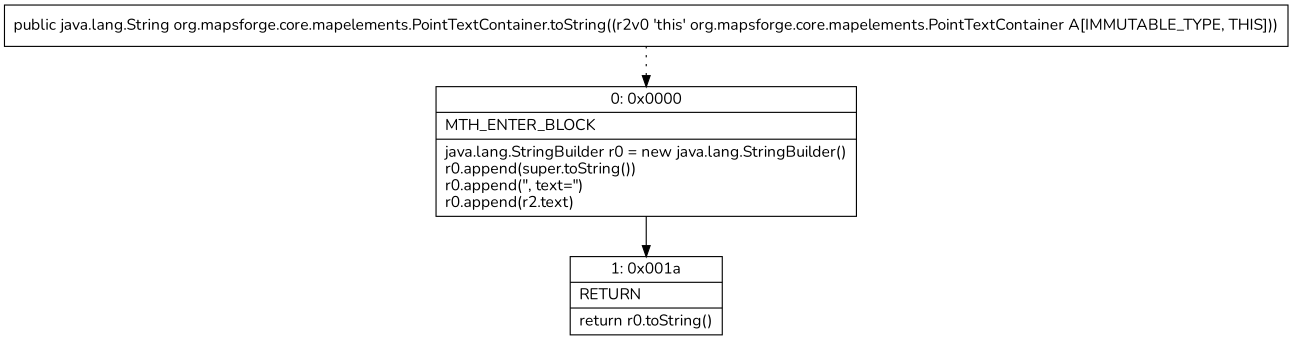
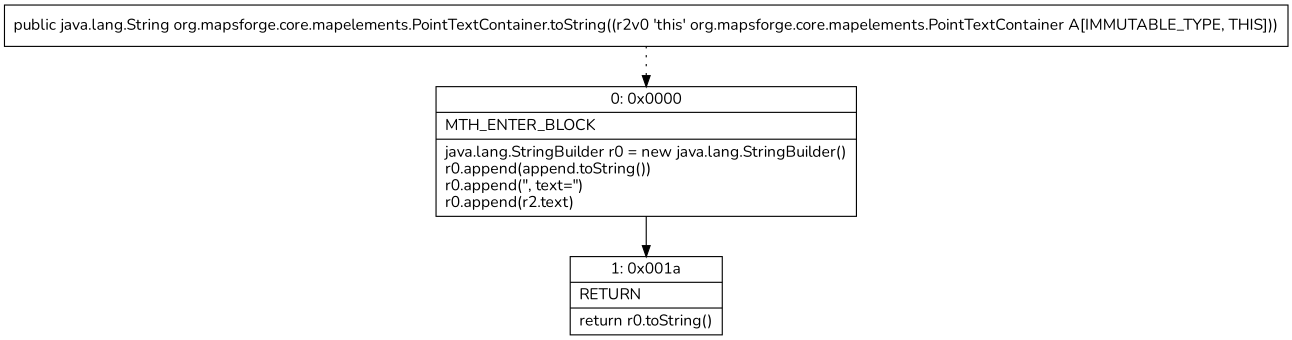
node "0: 0x0000": text "r0.append(super.toString())" -> "r0.append(append.toString())"
